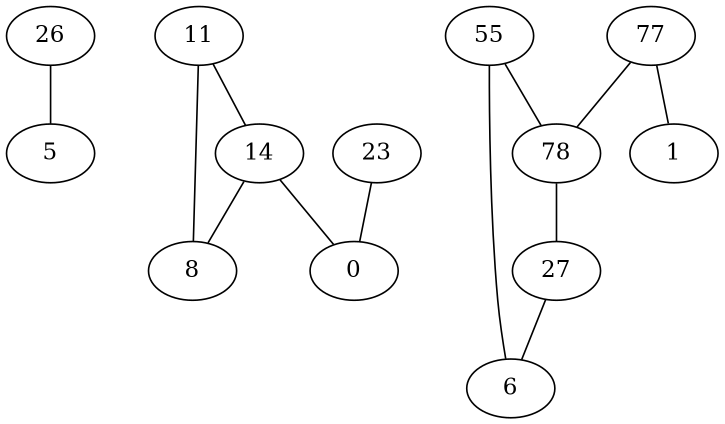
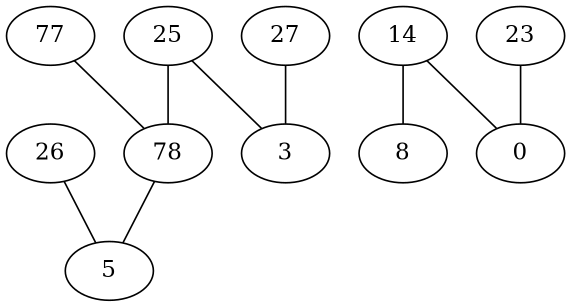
node "11": removed
node "55": label "55" -> "25"
node "1": removed
edge "78" -- "27": now "78" -- "5"
node "6": label "6" -> "3"
